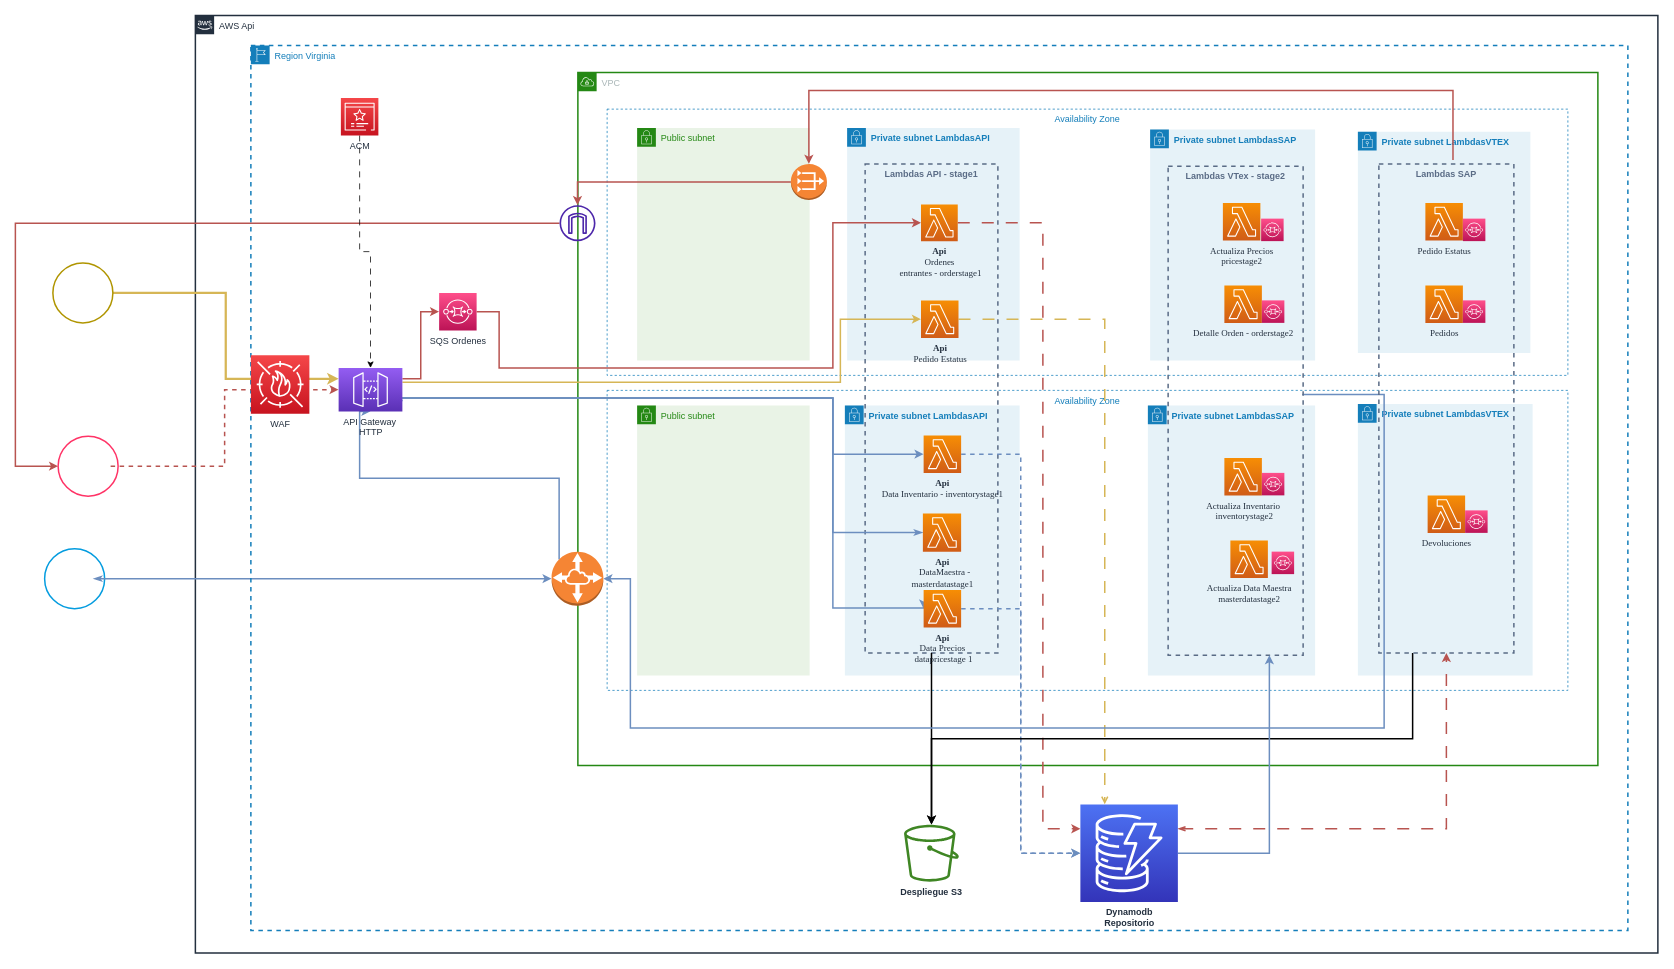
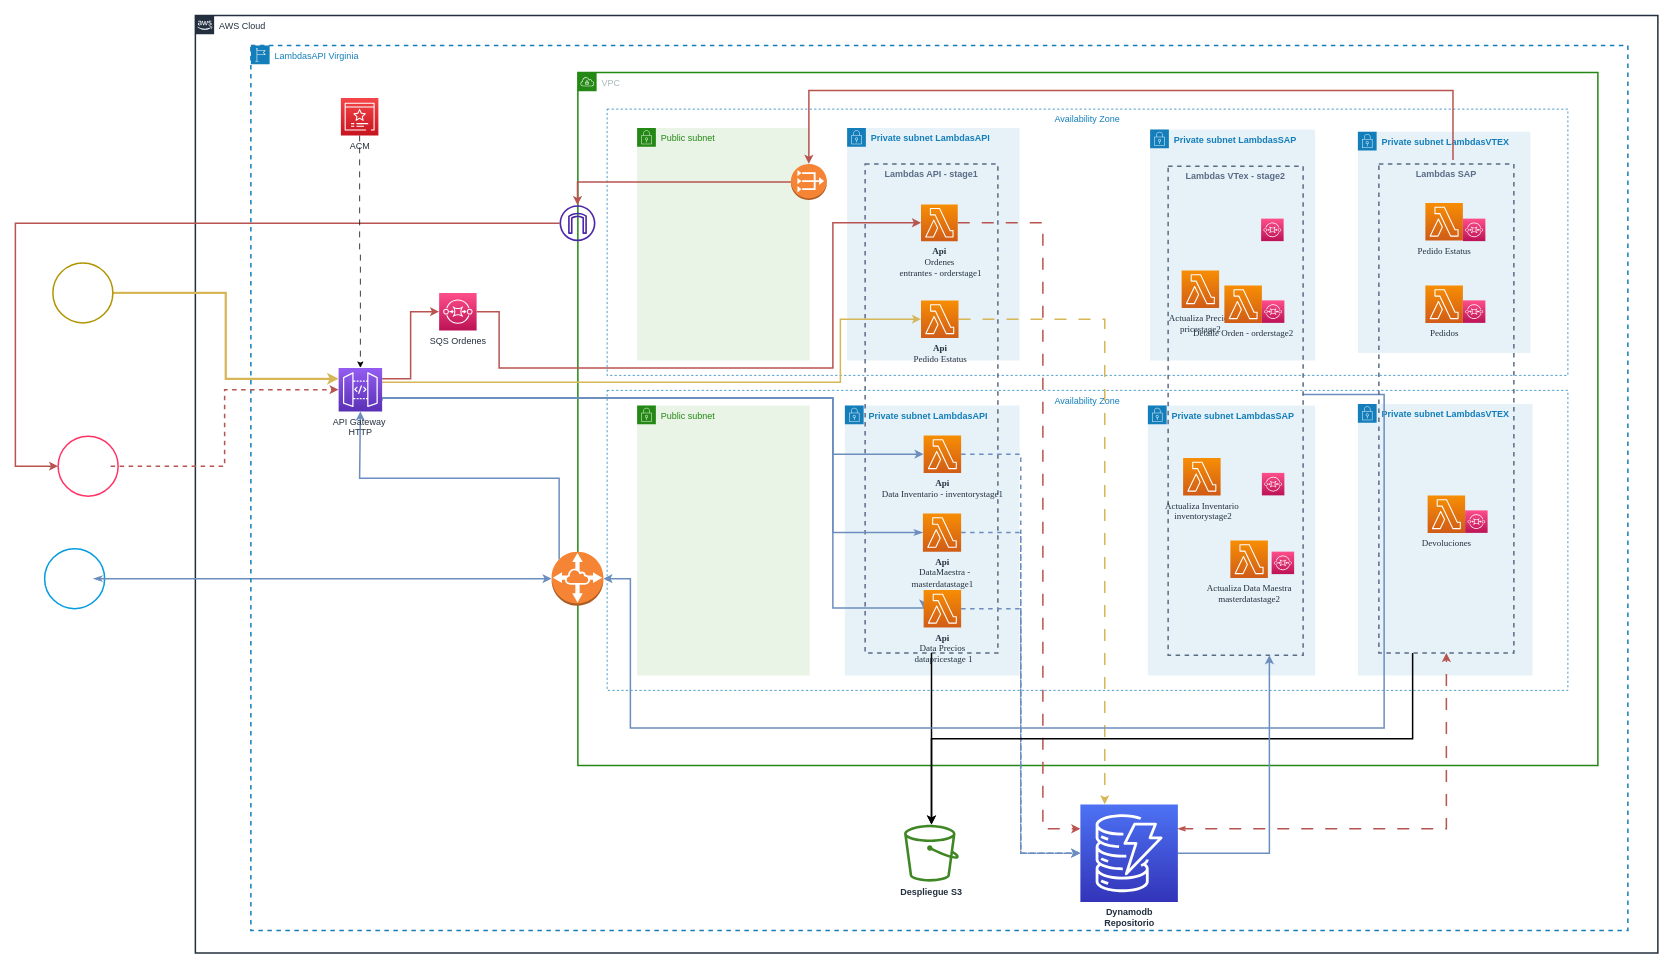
node "AWS Api": label "AWS Api" -> "AWS Cloud"
node "Region Virginia": label "Region Virginia" -> "LambdasAPI Virginia"
node "Actualiza Precios pricestage2": moved (1242, 222) -> (1200, 289)
node "WAF": removed
node "API Gateway HTTP": size 64x44 -> 44x44
node "Actualiza Inventario inventorystage2": moved (1243, 477) -> (1202, 477)
edge "Api DataMaestra - masterdatastage1" -> "Dynamodb Repositorio": added
edge "ApiPedido Estatus" -> "Dynamodb Repositorio": arrowhead open -> classic
